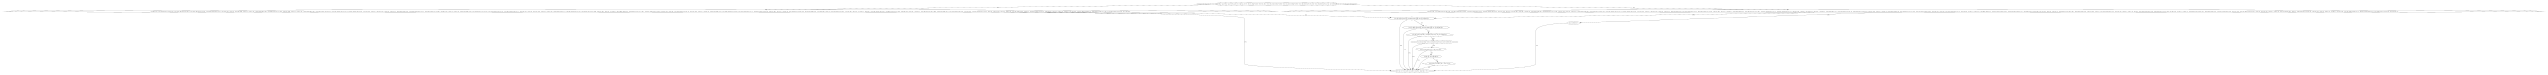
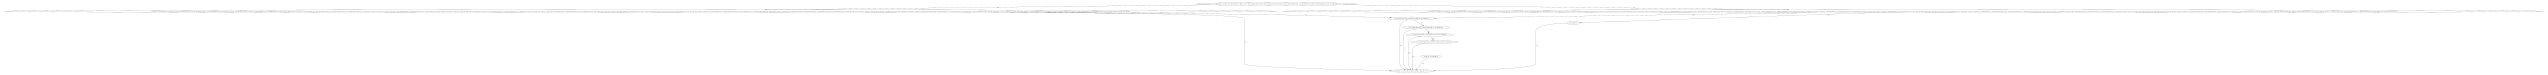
node "'and dh, byte [esp+0x3]', 'jne 0x804ec4f',": removed
node "'mov byte [ecx+0x89], 0x1', 'mov al, 0x1',": removed
